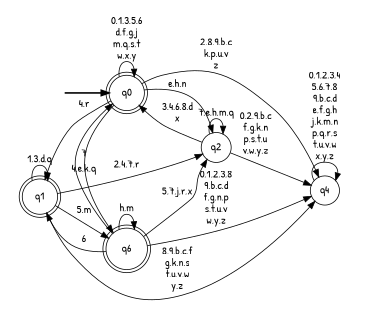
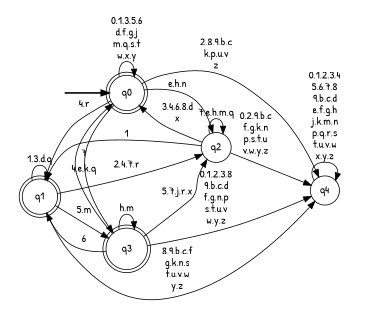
edge "q2" -> "q1": added, label "1"
node "q6": label "q6" -> "q3"
